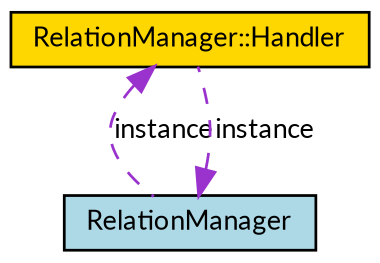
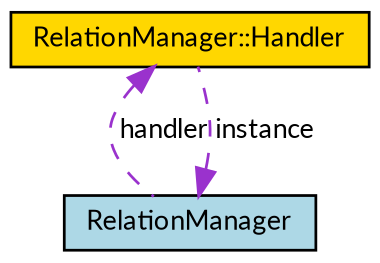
edge "RelationManager" -> "RelationManager::Handler": label " instance" -> " handler"
